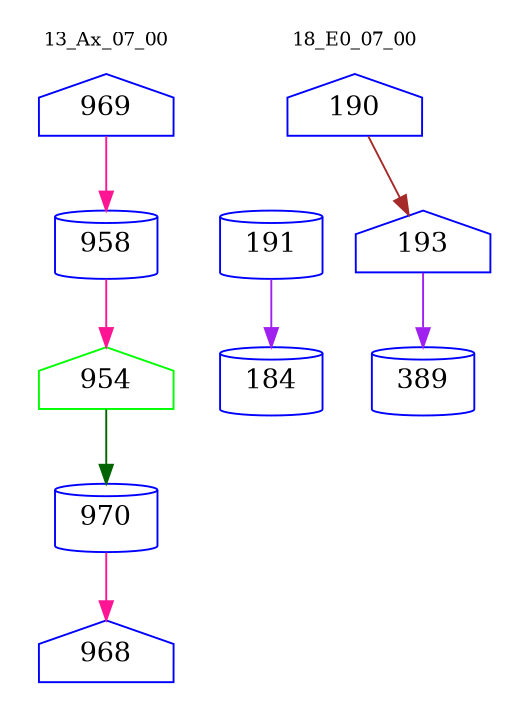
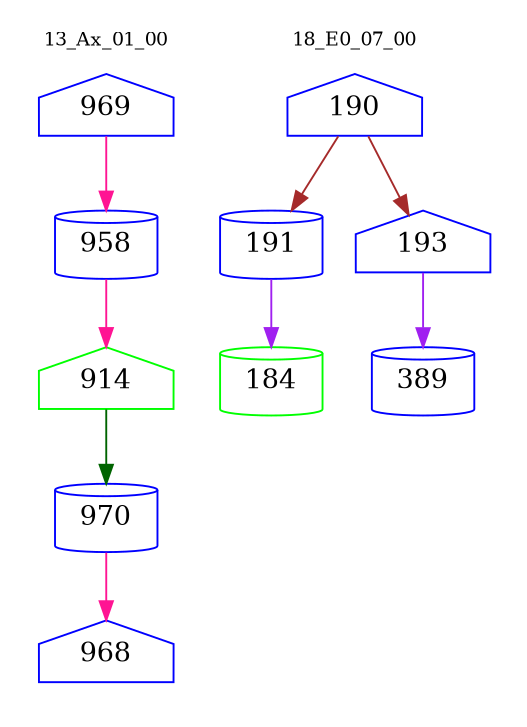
cluster "13_Ax_07_00": label "13_Ax_07_00" -> "13_Ax_01_00"
edge "190" -> "191": added
node "954": label "954" -> "914"
node "184": color blue -> green
